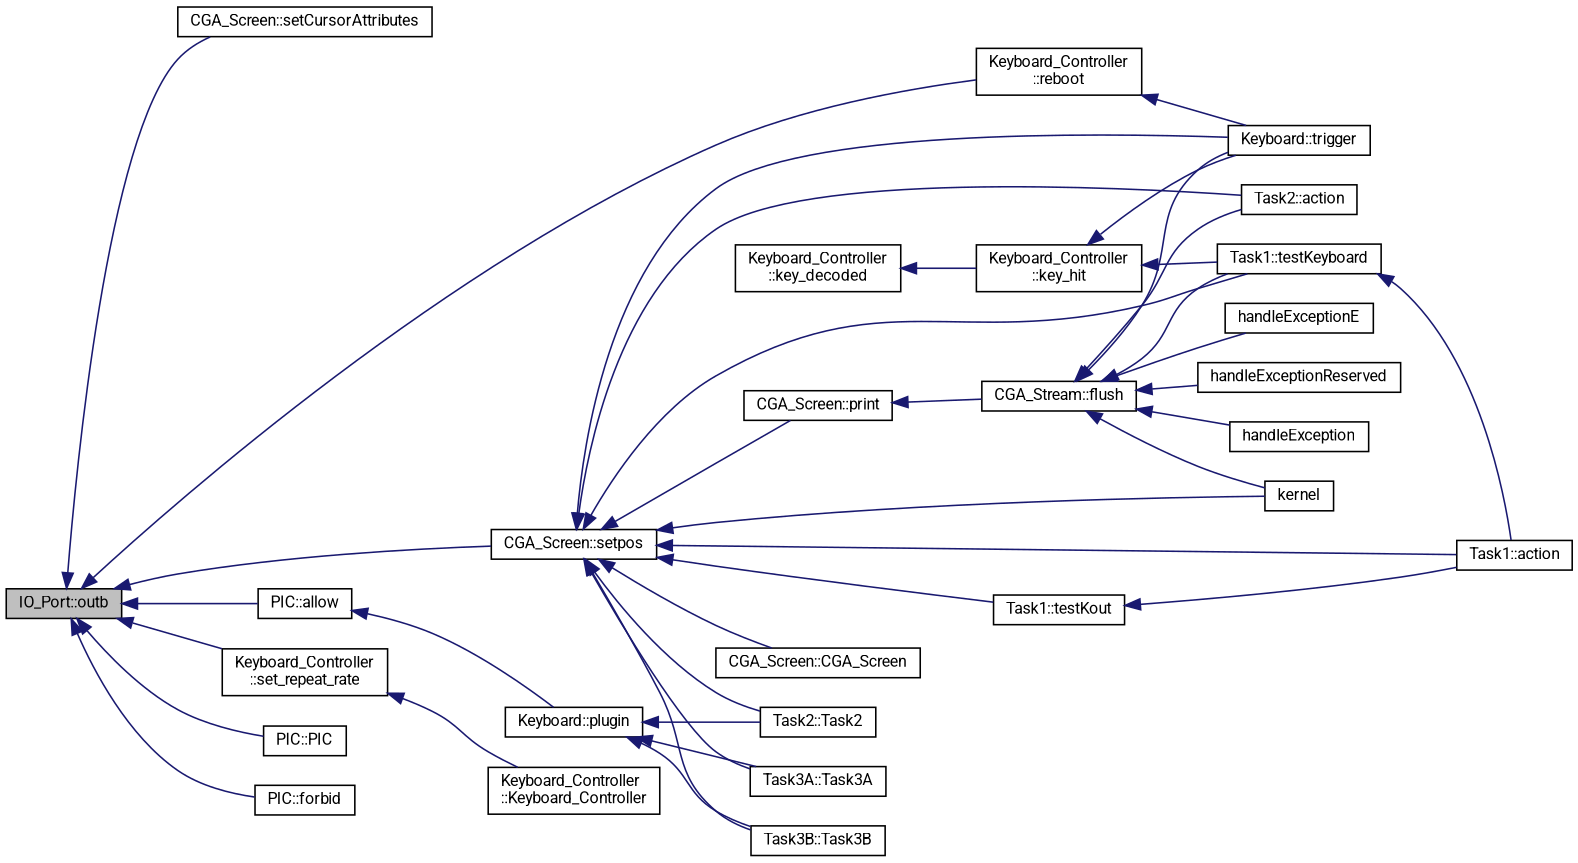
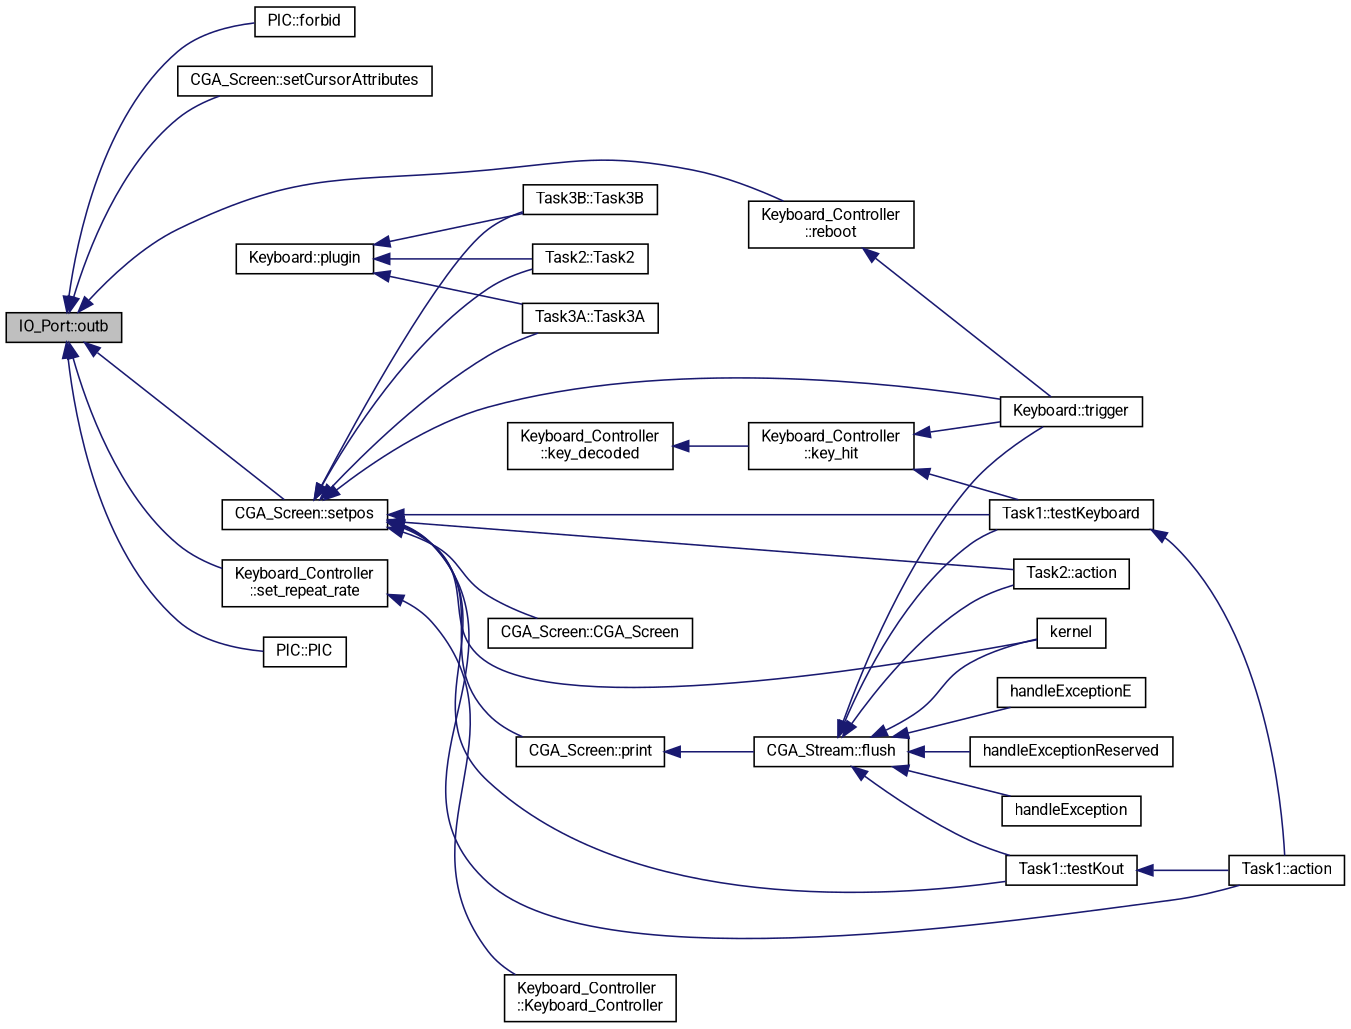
node "PIC::allow": removed
edge "Task1::testKout" -> "CGA_Stream::flush": added
